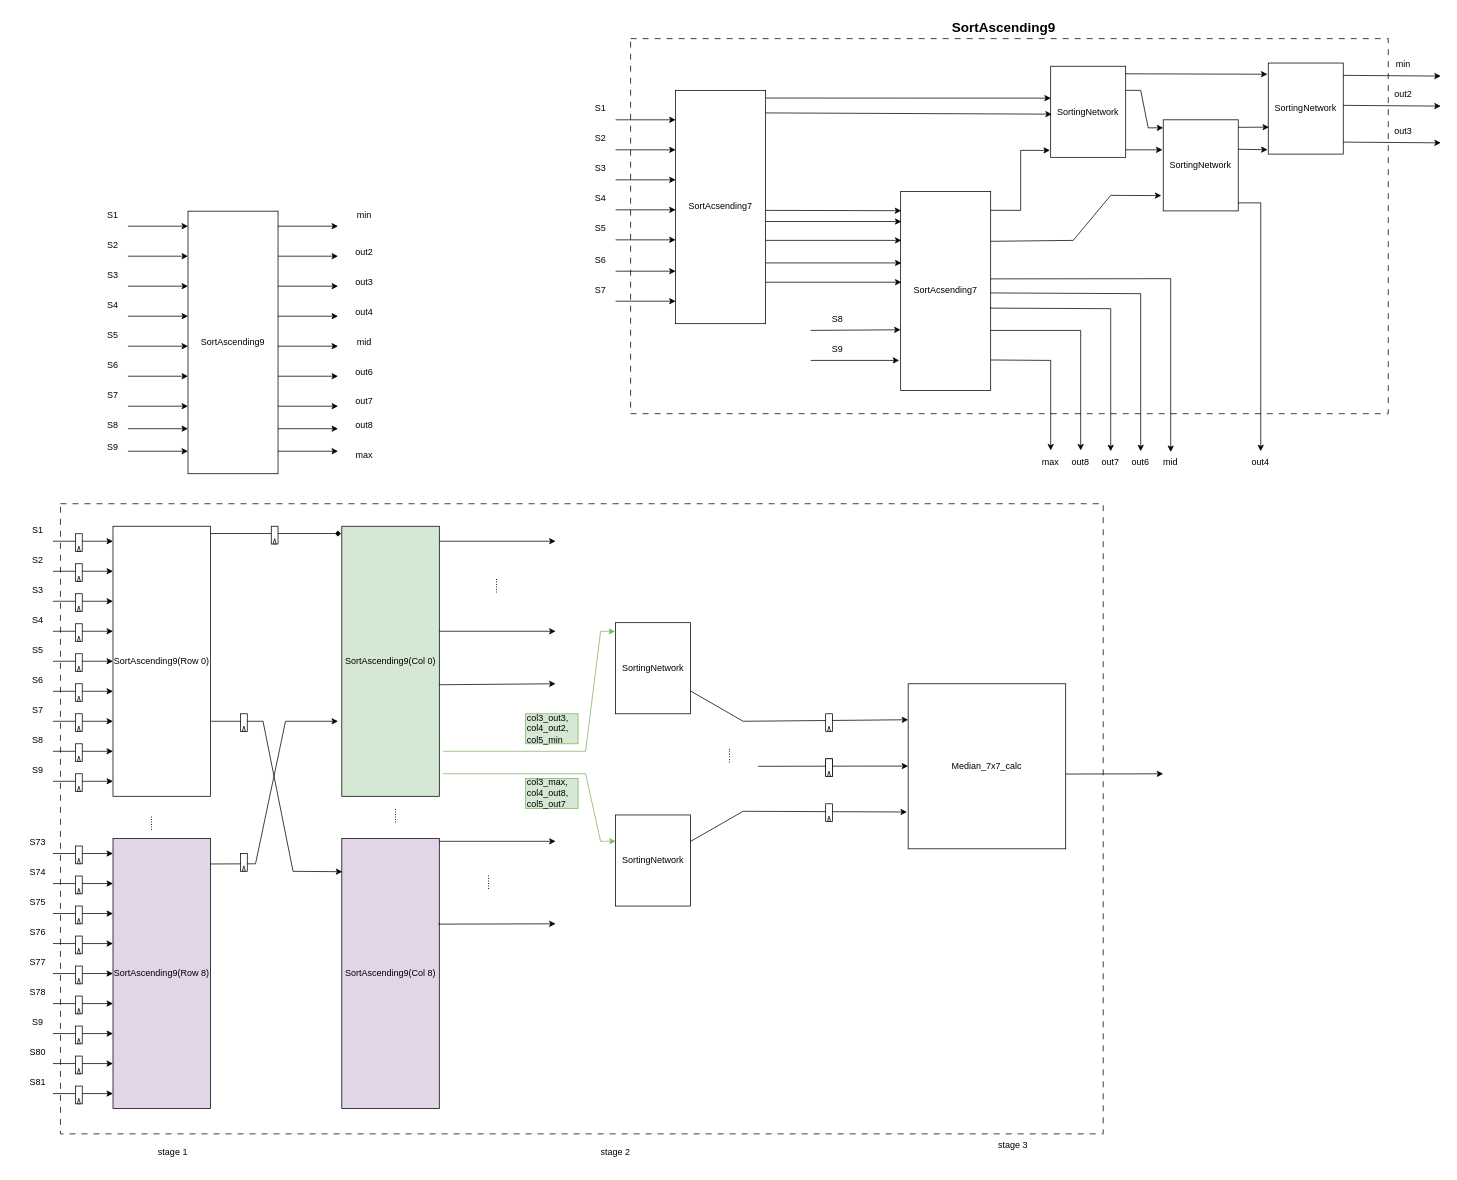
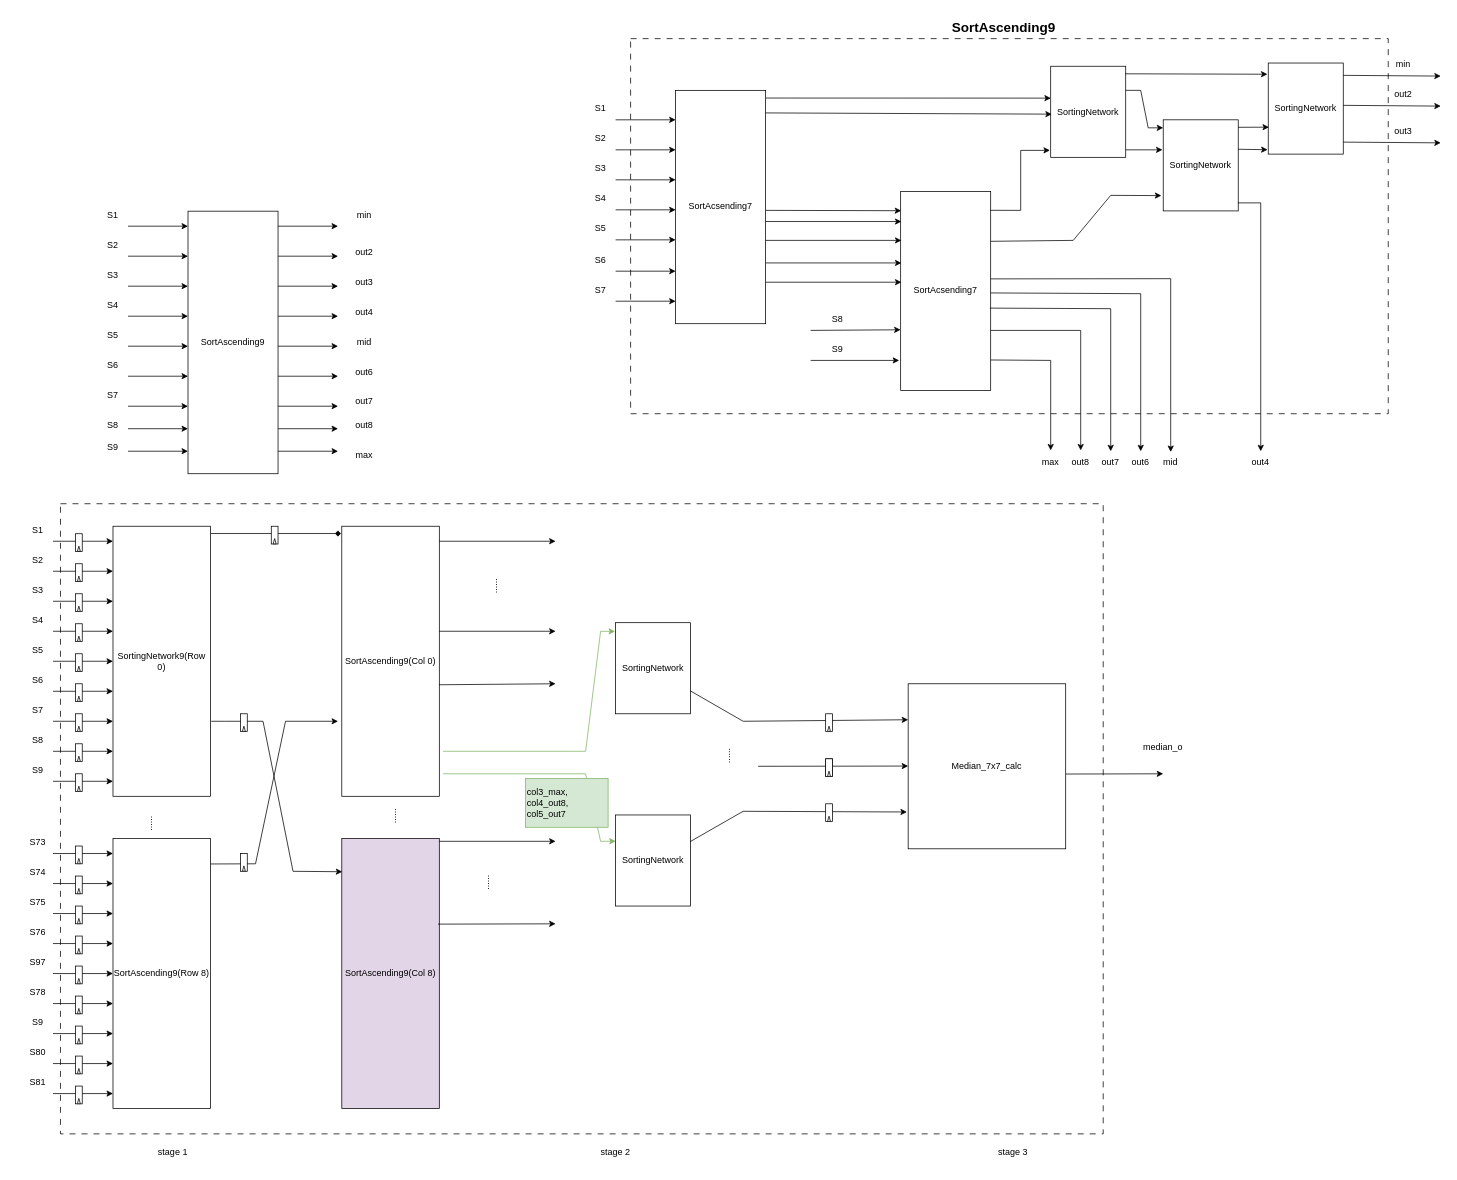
node "SortAscending9(Row 0)": label "SortAscending9(Row 0)" -> "SortingNetwork9(Row 0)"
node "SortAscending9(Col 0)": fillcolor #d5e8d4 -> #ffffff
node "col3_out3, col4_out2, col5_min": removed
node "median_o": added
node "col3_max, col4_out8, col5_out7": size 53x30 -> 83x49
node "S77": label "S77" -> "S97"
node "SortAscending9(Row 8)": fillcolor #e1d5e7 -> #ffffff
node "stage 3": moved (1013, 1145) -> (1013, 1152)
